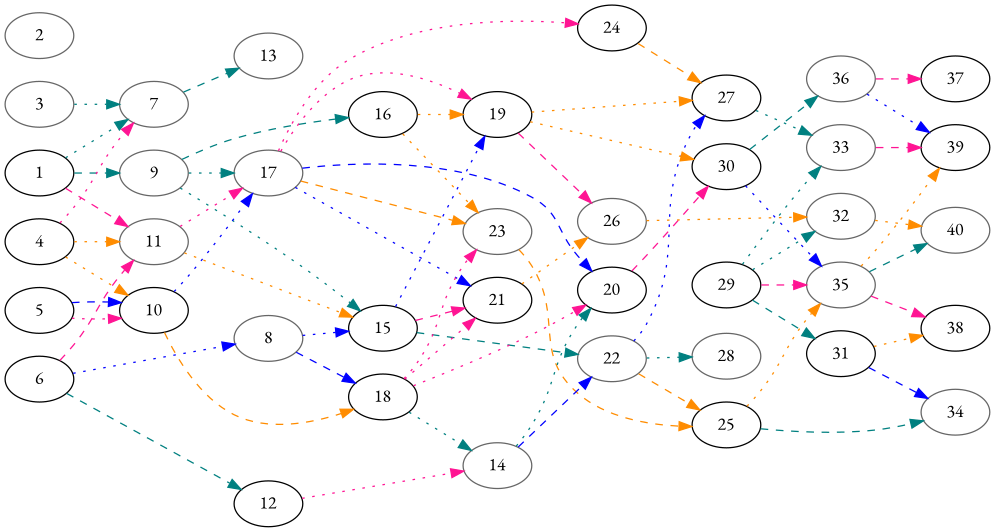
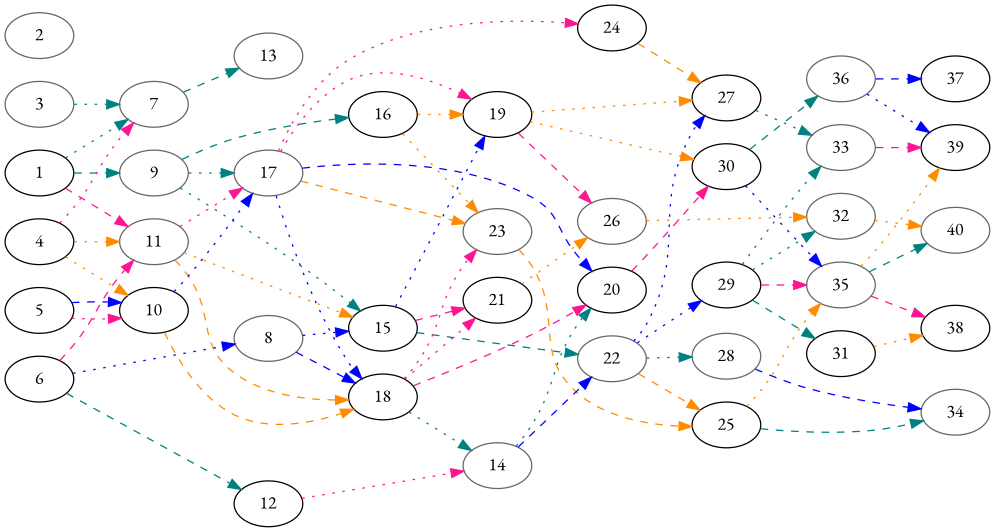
edge "36" -> "37": color deeppink -> blue
edge "17" -> "21": now "17" -> "18"
edge "22" -> "29": added
edge "18" -> "20": style dotted -> dashed
edge "11" -> "18": added
edge "31" -> "34": now "28" -> "34"
